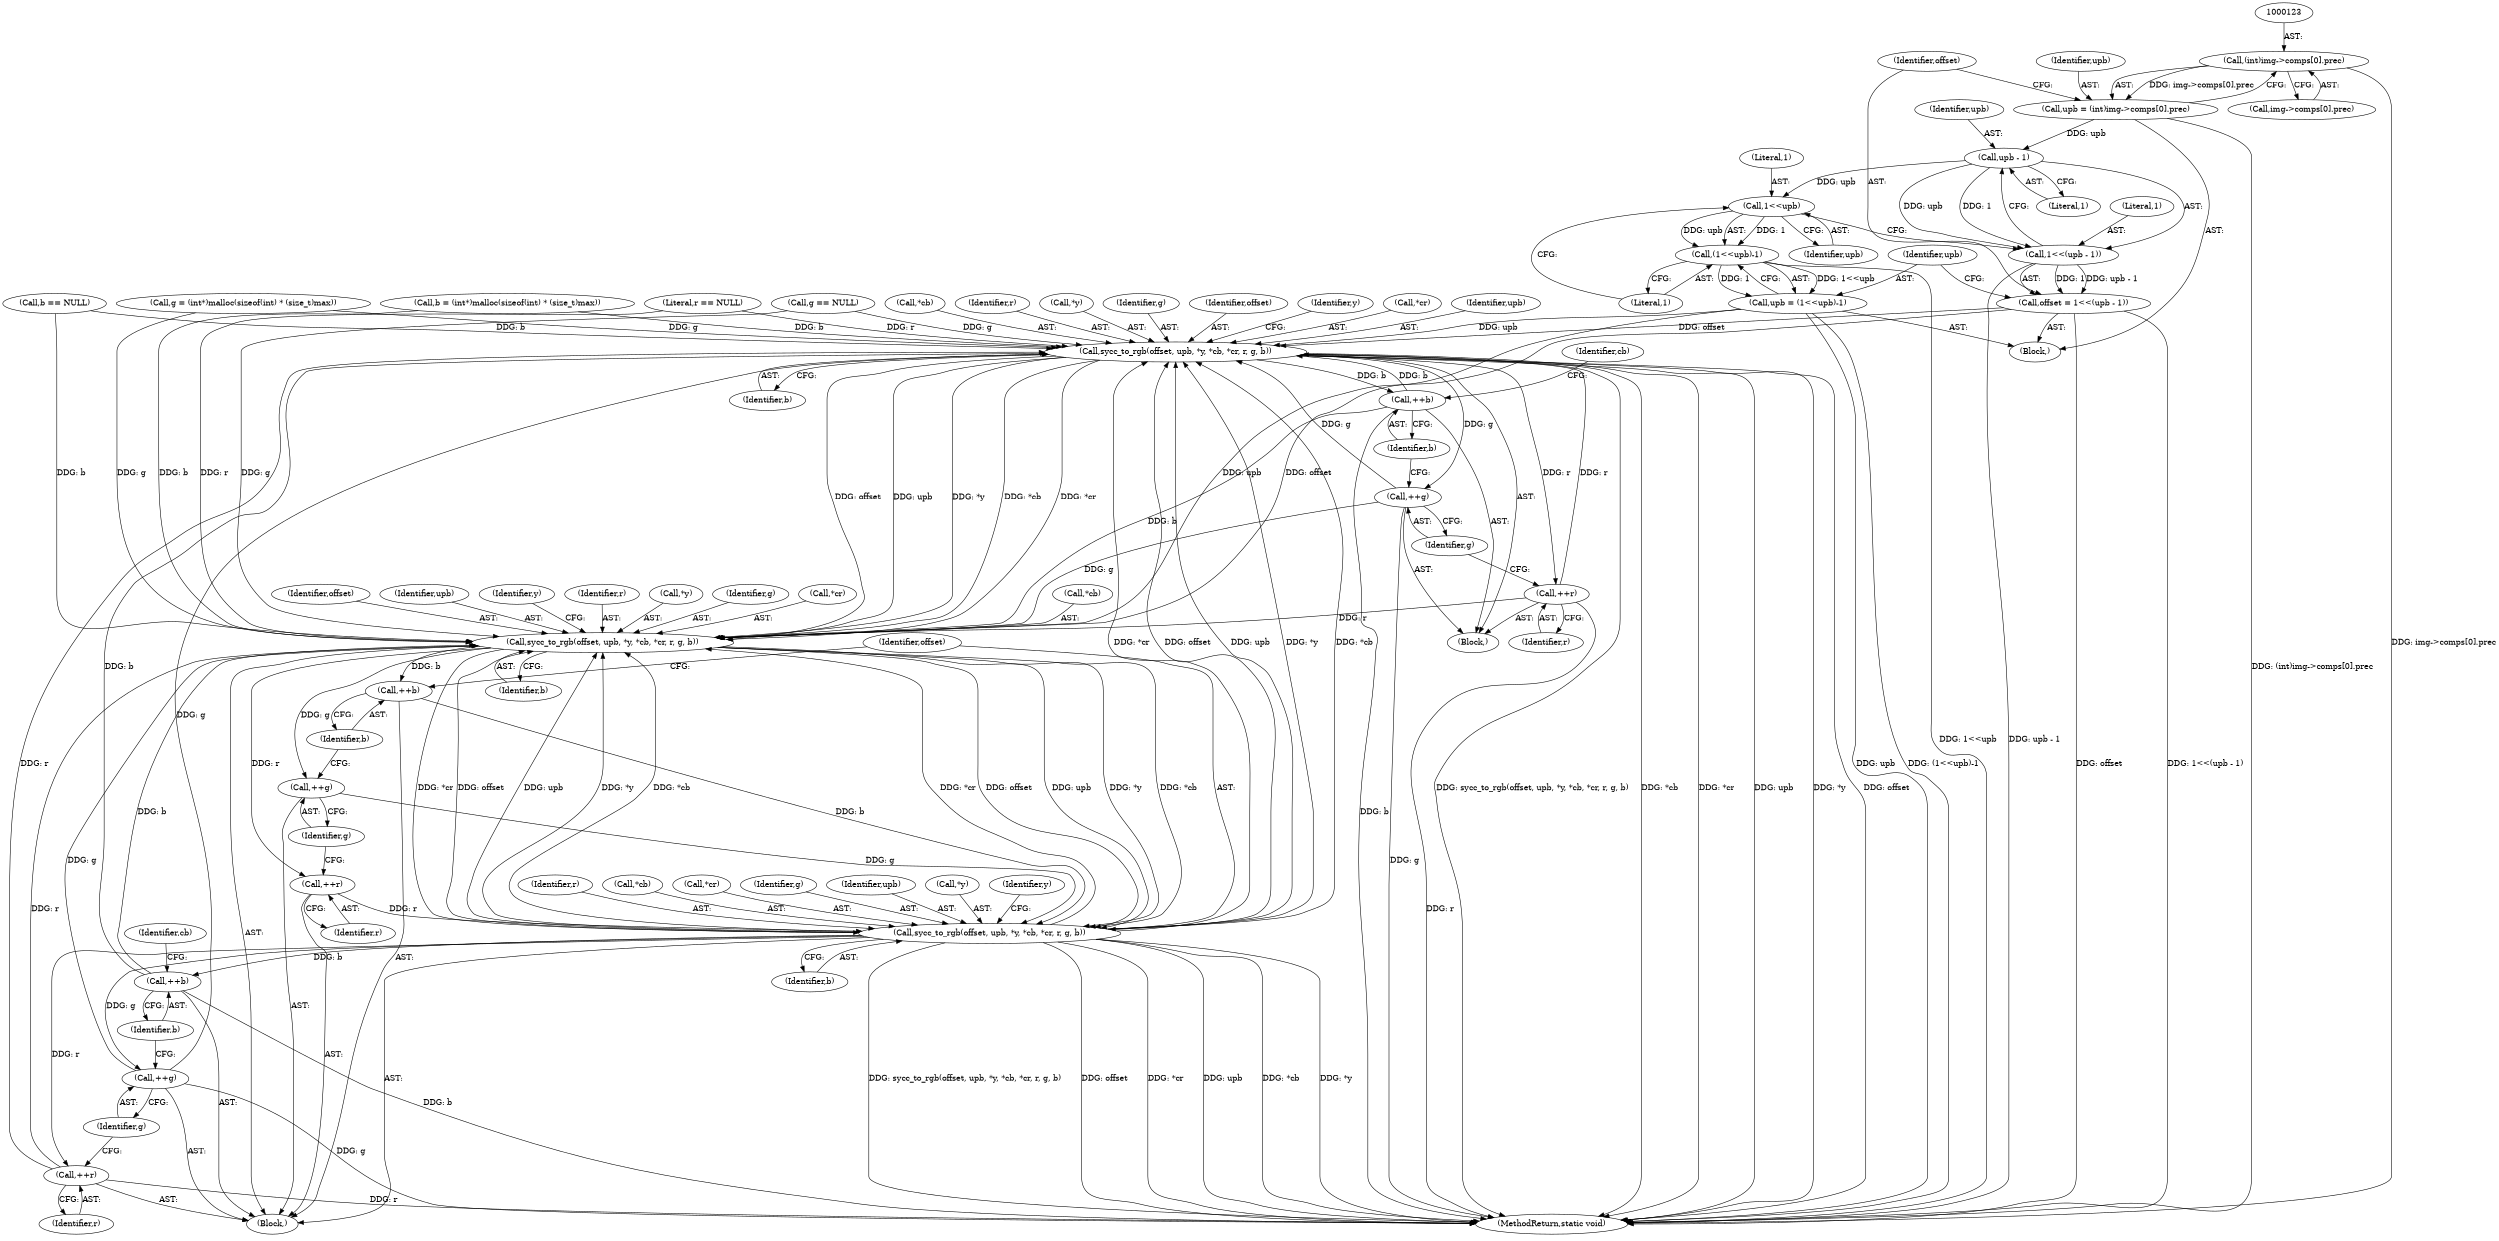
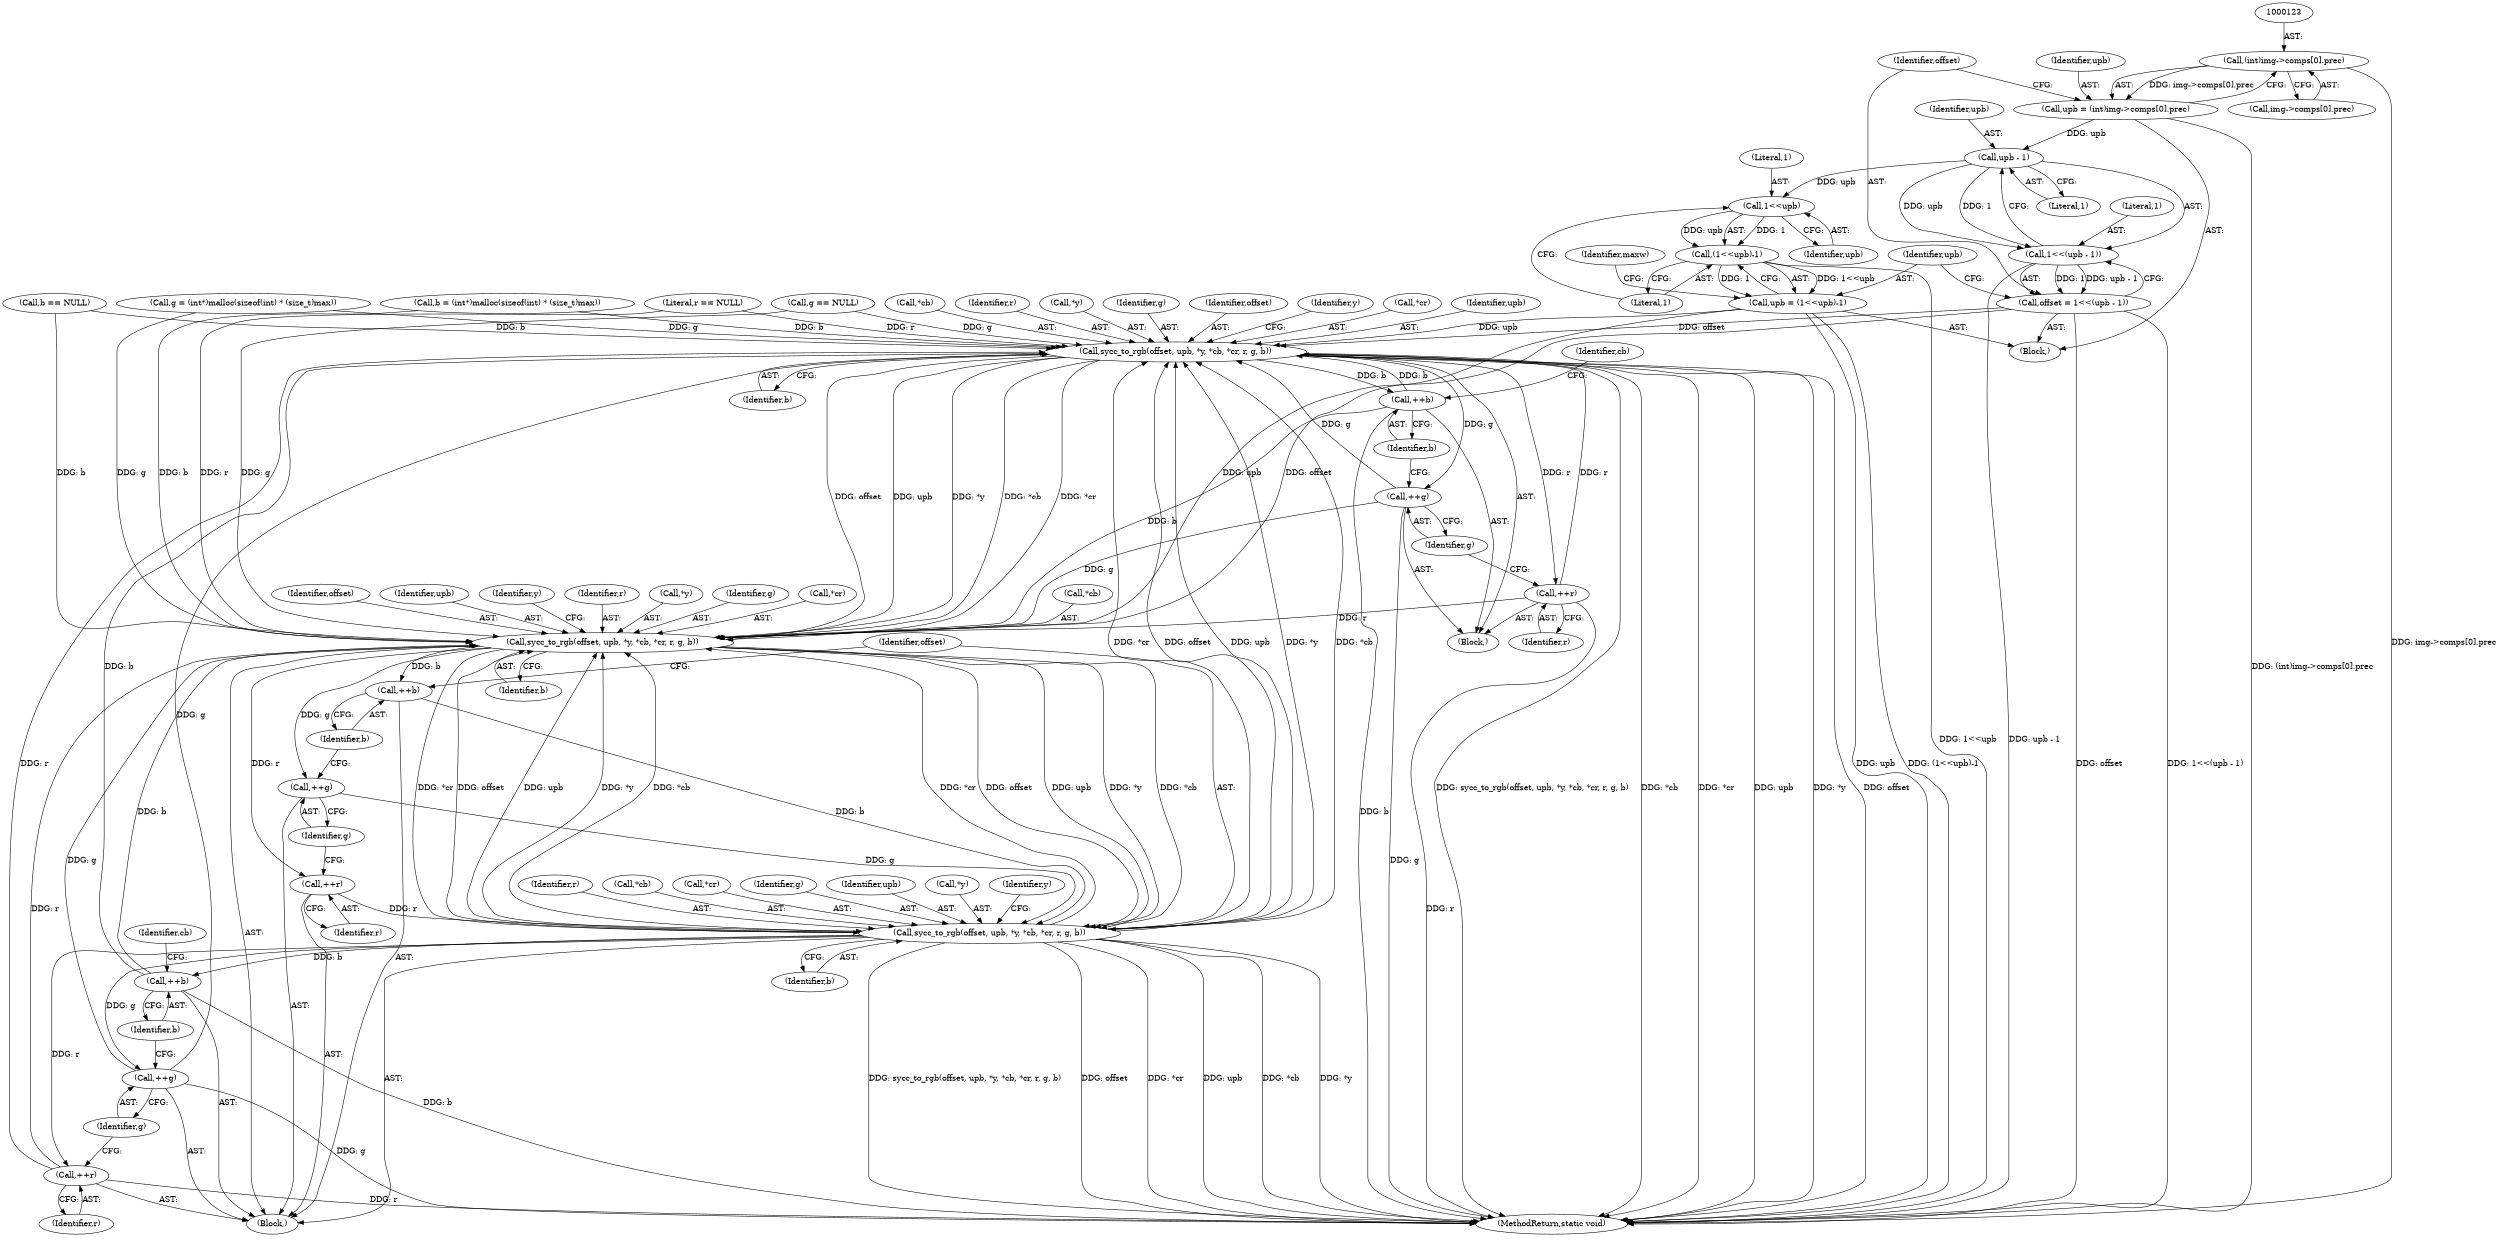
edge "(Call,1<<upb)" -> "(Call,1<<(upb - 1))": now "(Call,offset = 1<<(upb - 1))" -> "(Call,1<<(upb - 1))"
node "(Identifier,maxw)": added
